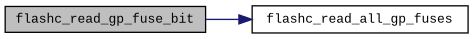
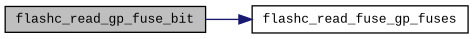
node "flashc_read_all_gp_fuses": label "flashc_read_all_gp_fuses" -> "flashc_read_fuse_gp_fuses"
